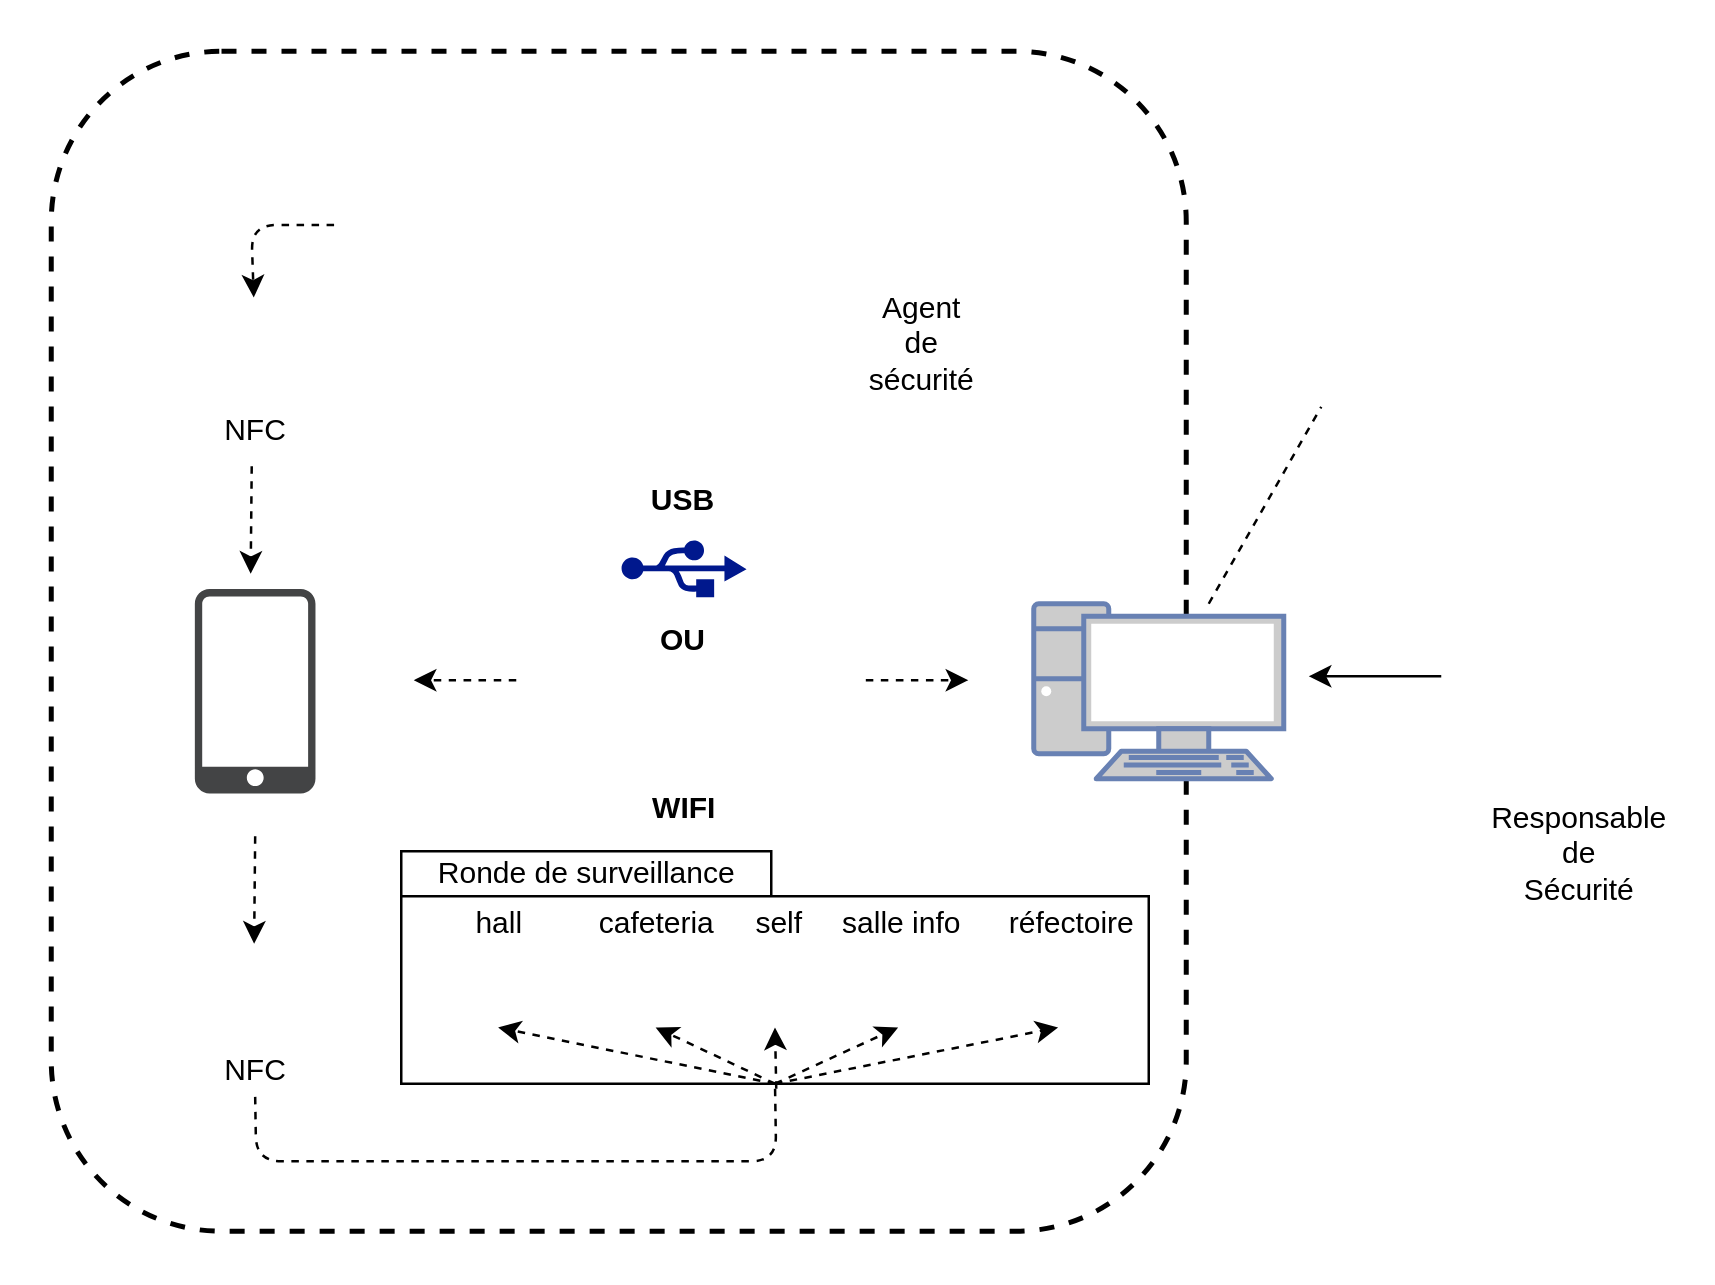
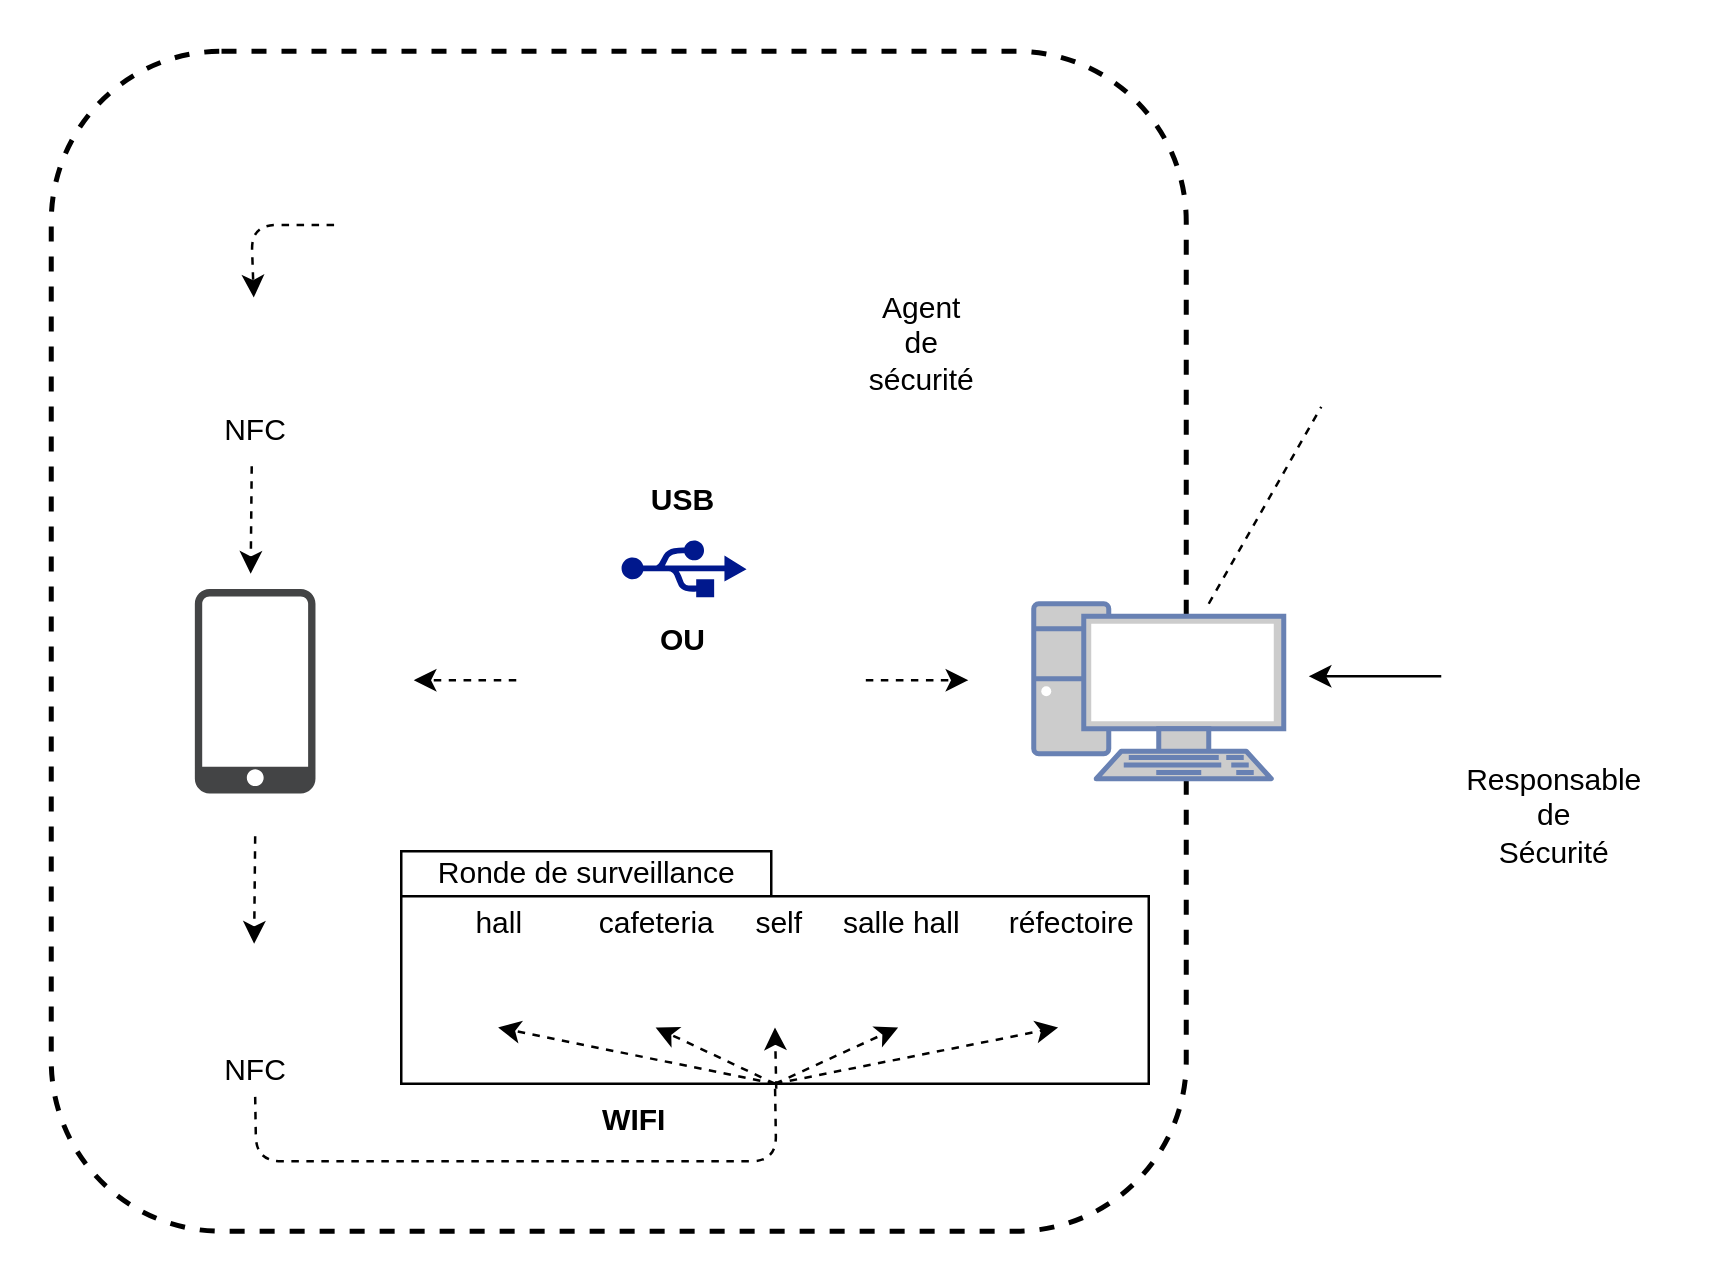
node "WIFI": moved (684, 809) -> (634, 1121)
node "Responsable de Sécurité": moved (1578, 854) -> (1553, 816)
node "salle info": label "salle info" -> "salle hall"
